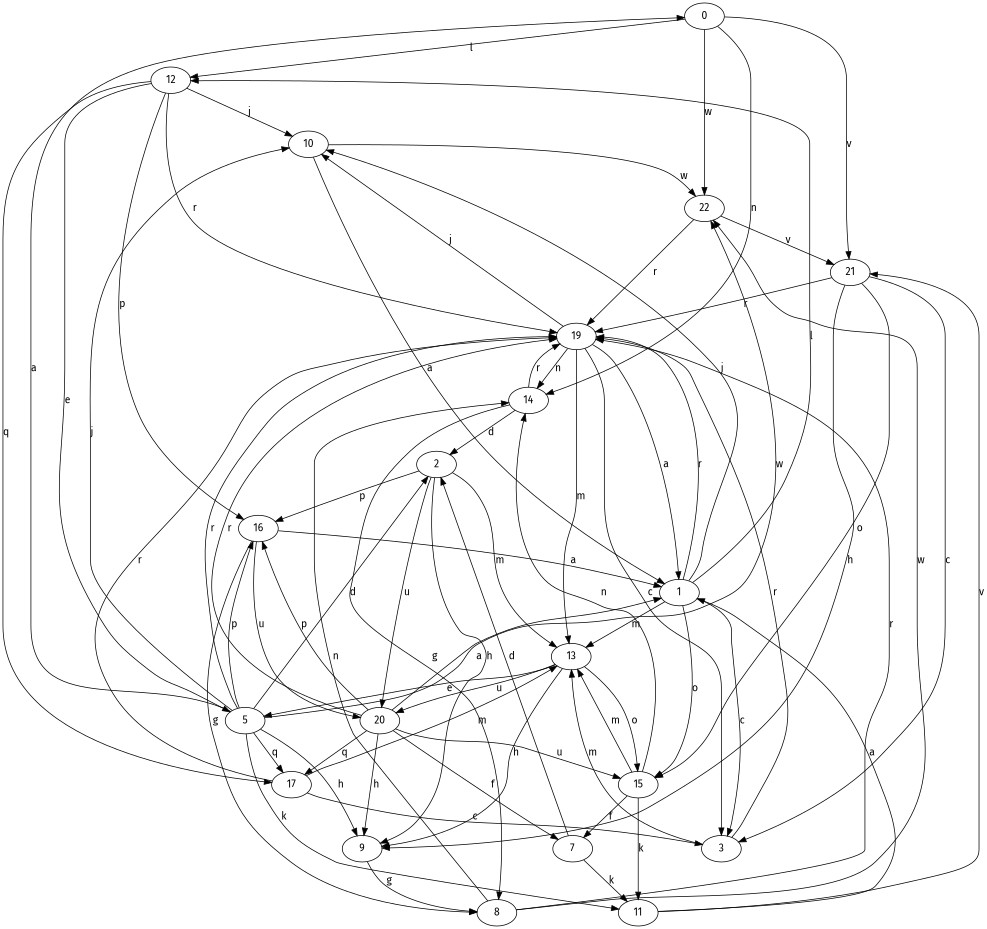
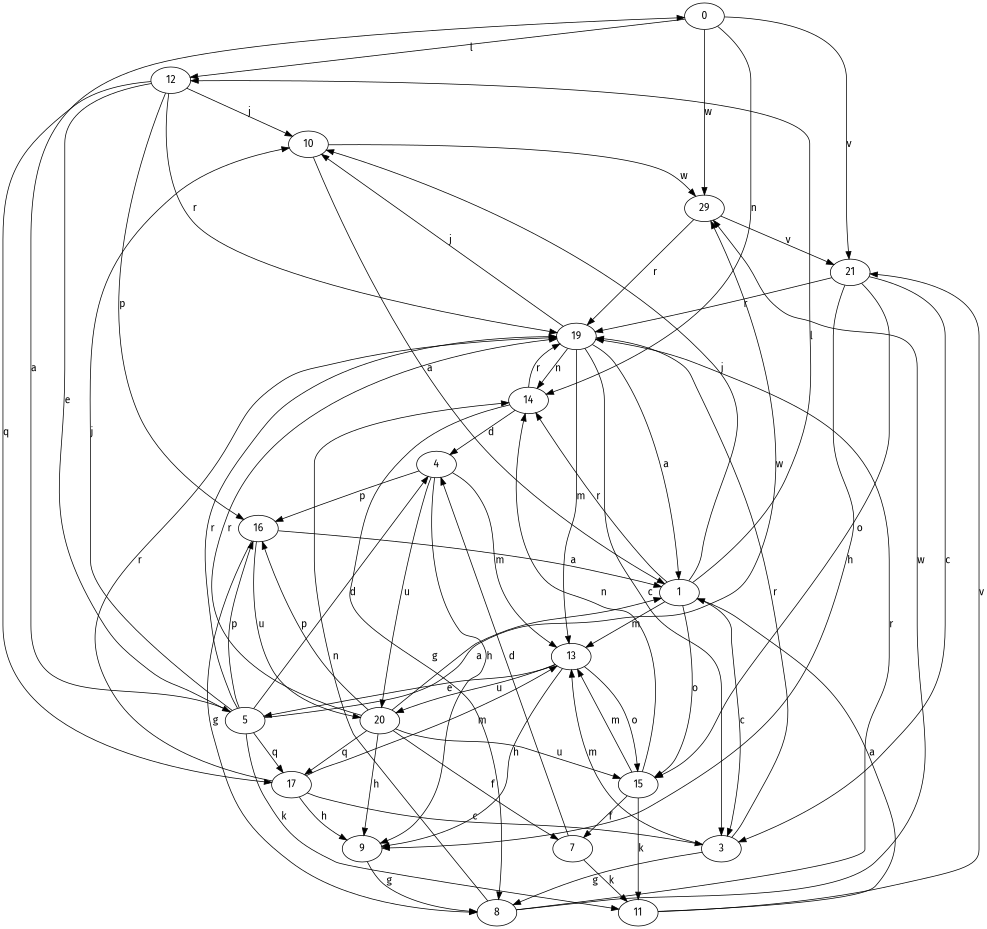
node "22": label "22" -> "29"
edge "1" -> "19": now "1" -> "14"
node "2": label "2" -> "4"
edge "5" -> "9": now "17" -> "9"
edge "3" -> "8": added, label "g"
